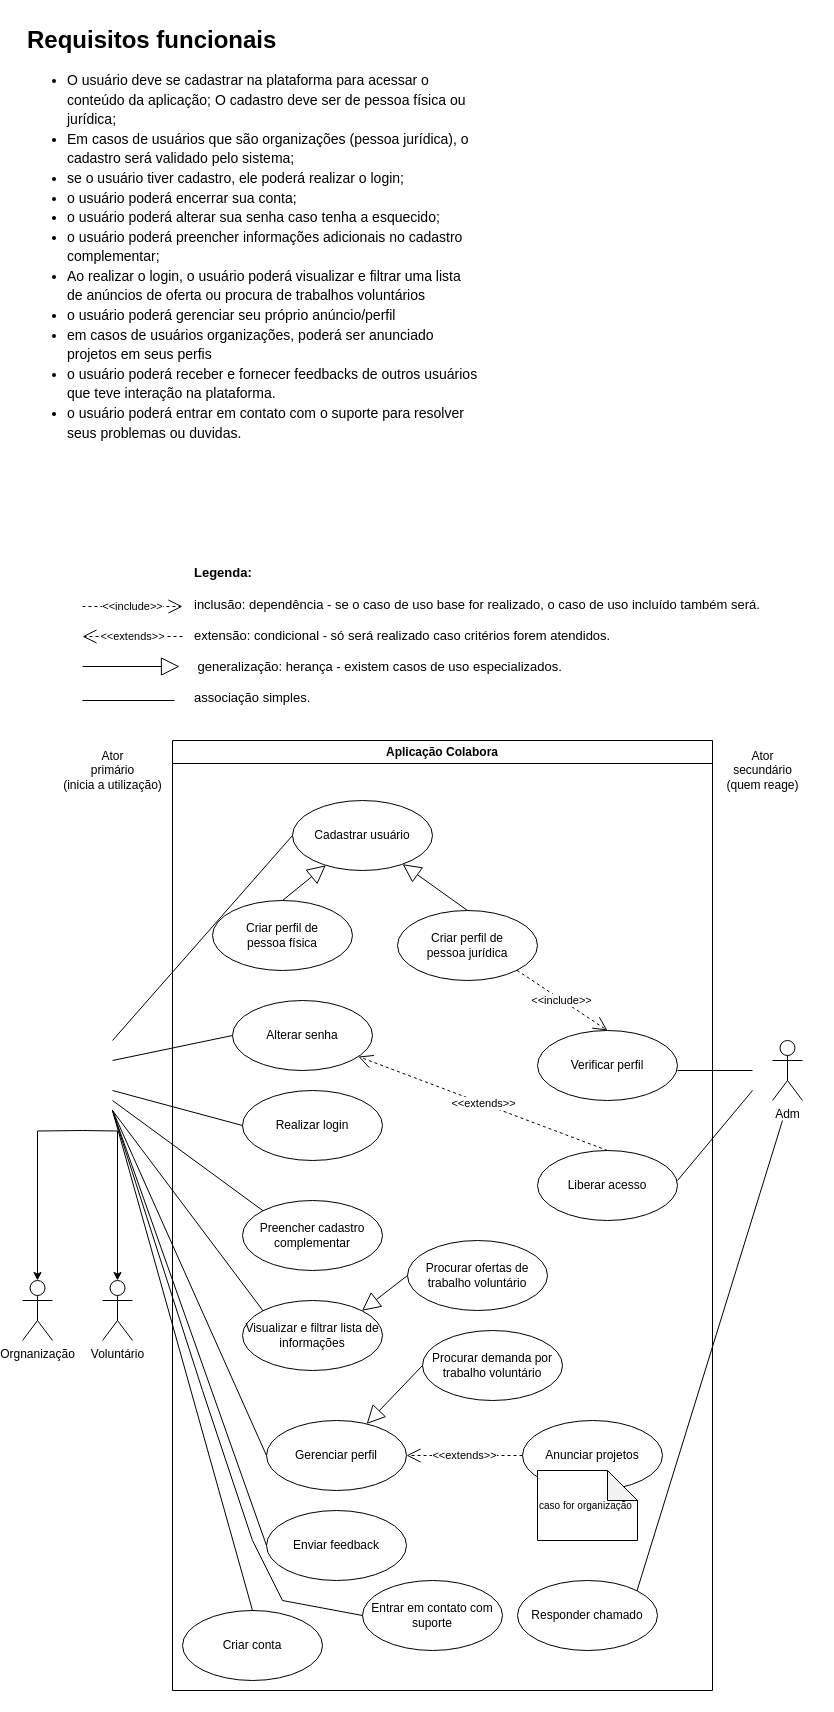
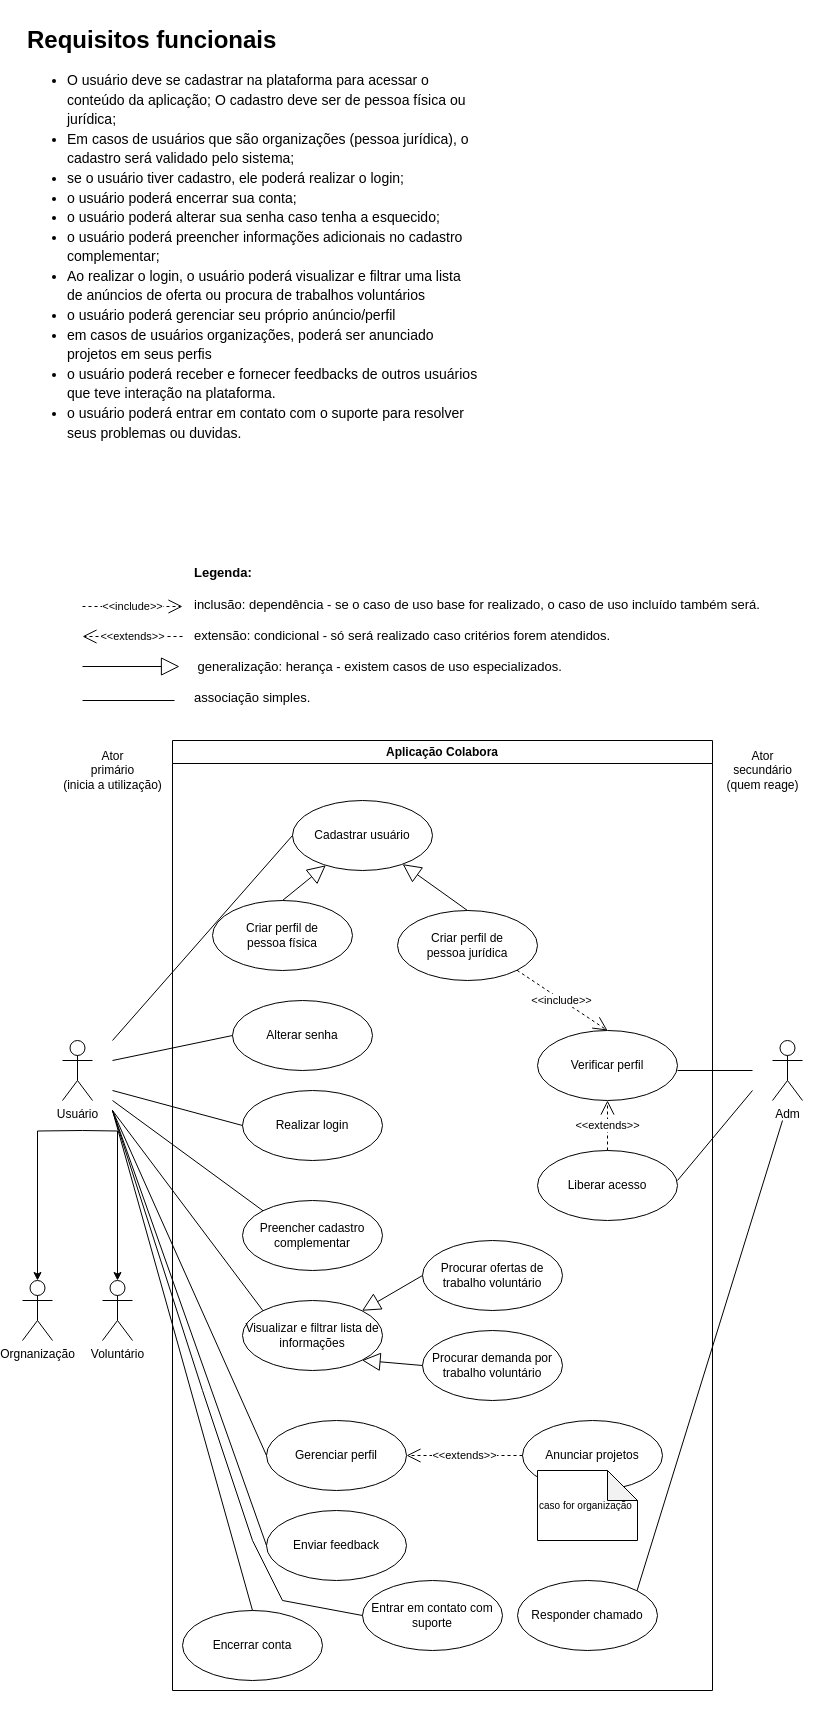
node "Usuário": added
edge "Liberar acesso" -> "Alterar senha": now "Liberar acesso" -> "Verificar perfil"
node "Procurar ofertas de trabalho voluntário": moved (478, 1276) -> (493, 1276)
edge "Procurar demanda por trabalho voluntário" -> "Gerenciar perfil": now "Procurar demanda por trabalho voluntário" -> "Visualizar e filtrar lista de informações"
node "Criar conta": label "Criar conta" -> "Encerrar conta"
